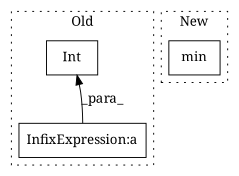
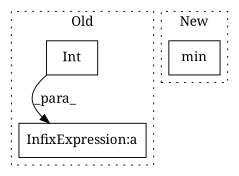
edge "InfixExpression:a" -> "Int": reversed
